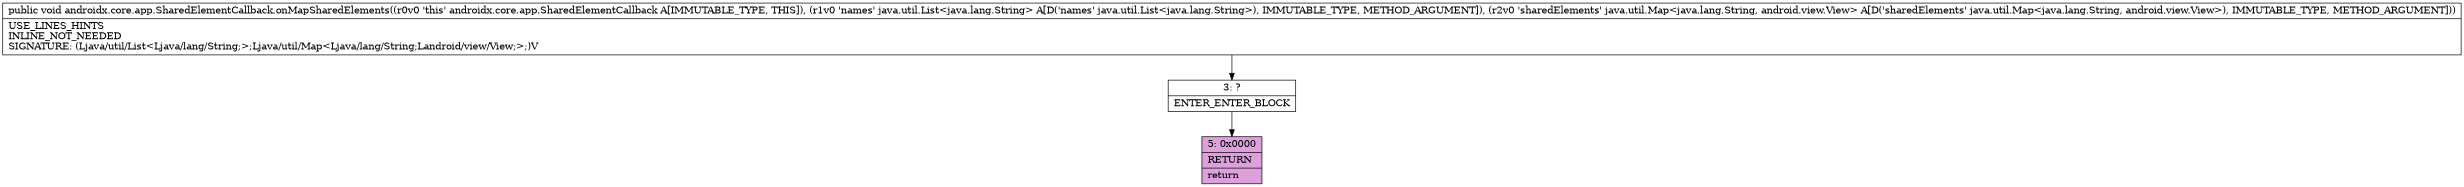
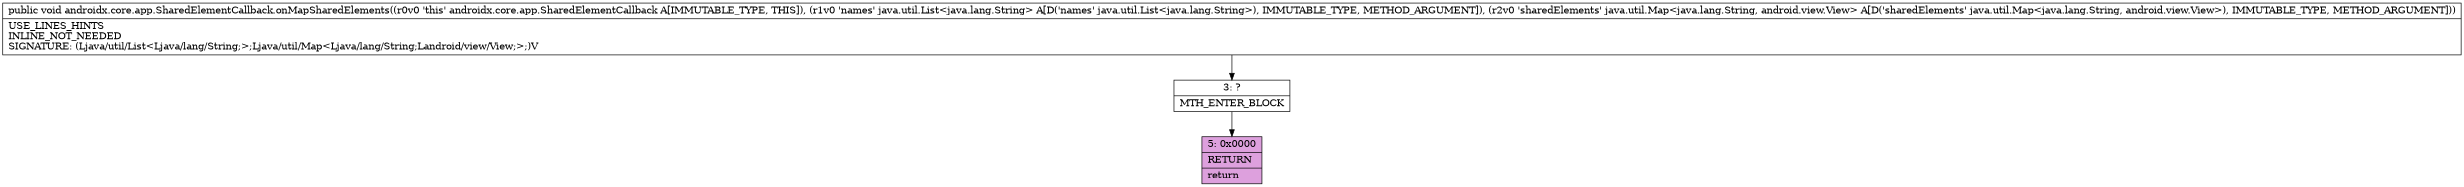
node "3: ?": text "ENTER_ENTER_BLOCK" -> "MTH_ENTER_BLOCK"
